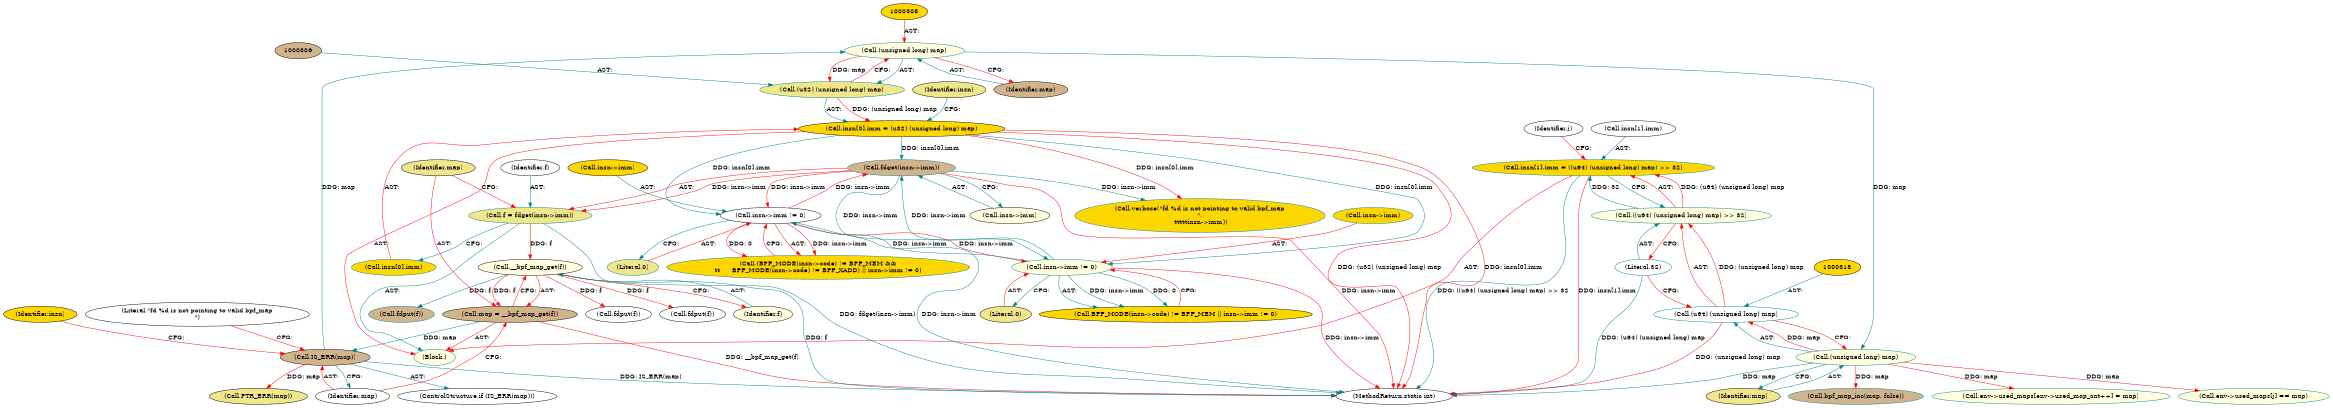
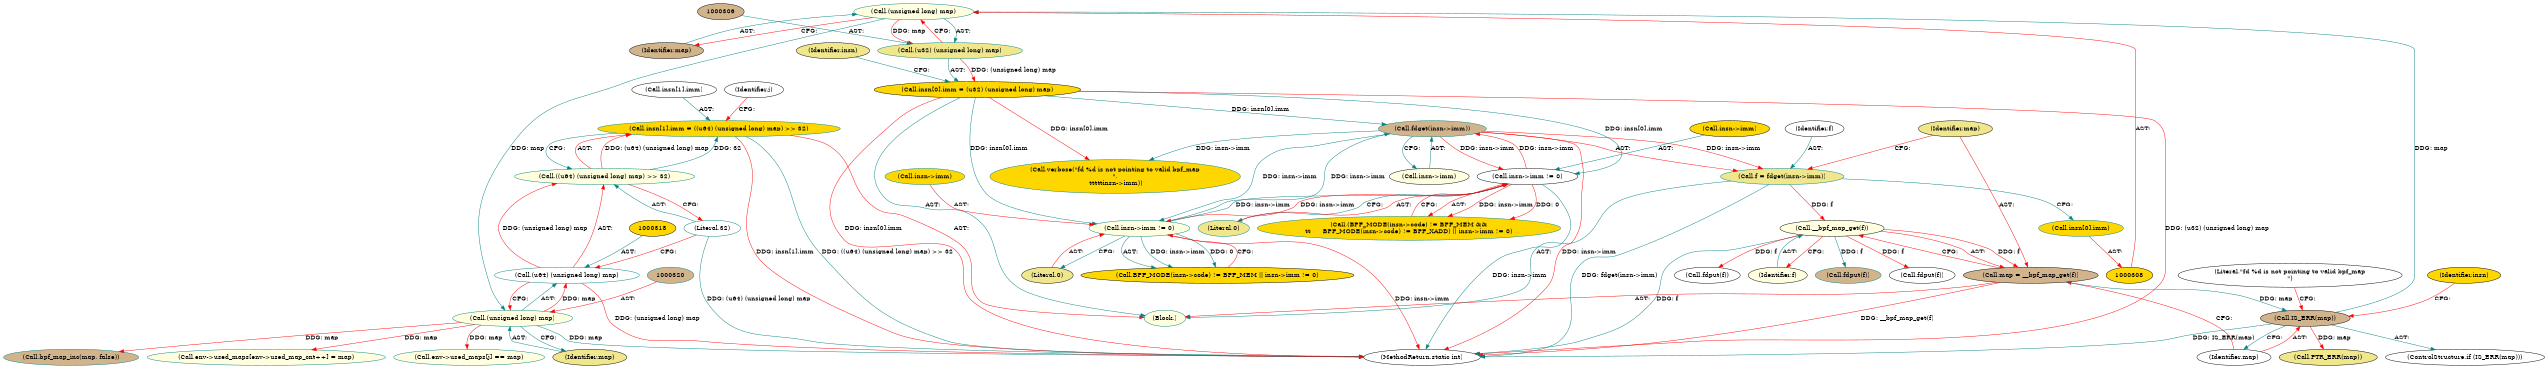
edge "(Call,insn[0].imm)" -> "(Call,insn[0].imm = (u32) (unsigned long) map)": now "(Call,insn[0].imm)" -> "1000308"
edge "(Call,insn[0].imm = (u32) (unsigned long) map)" -> "(Block,)": color red -> teal
node "1000320": added
